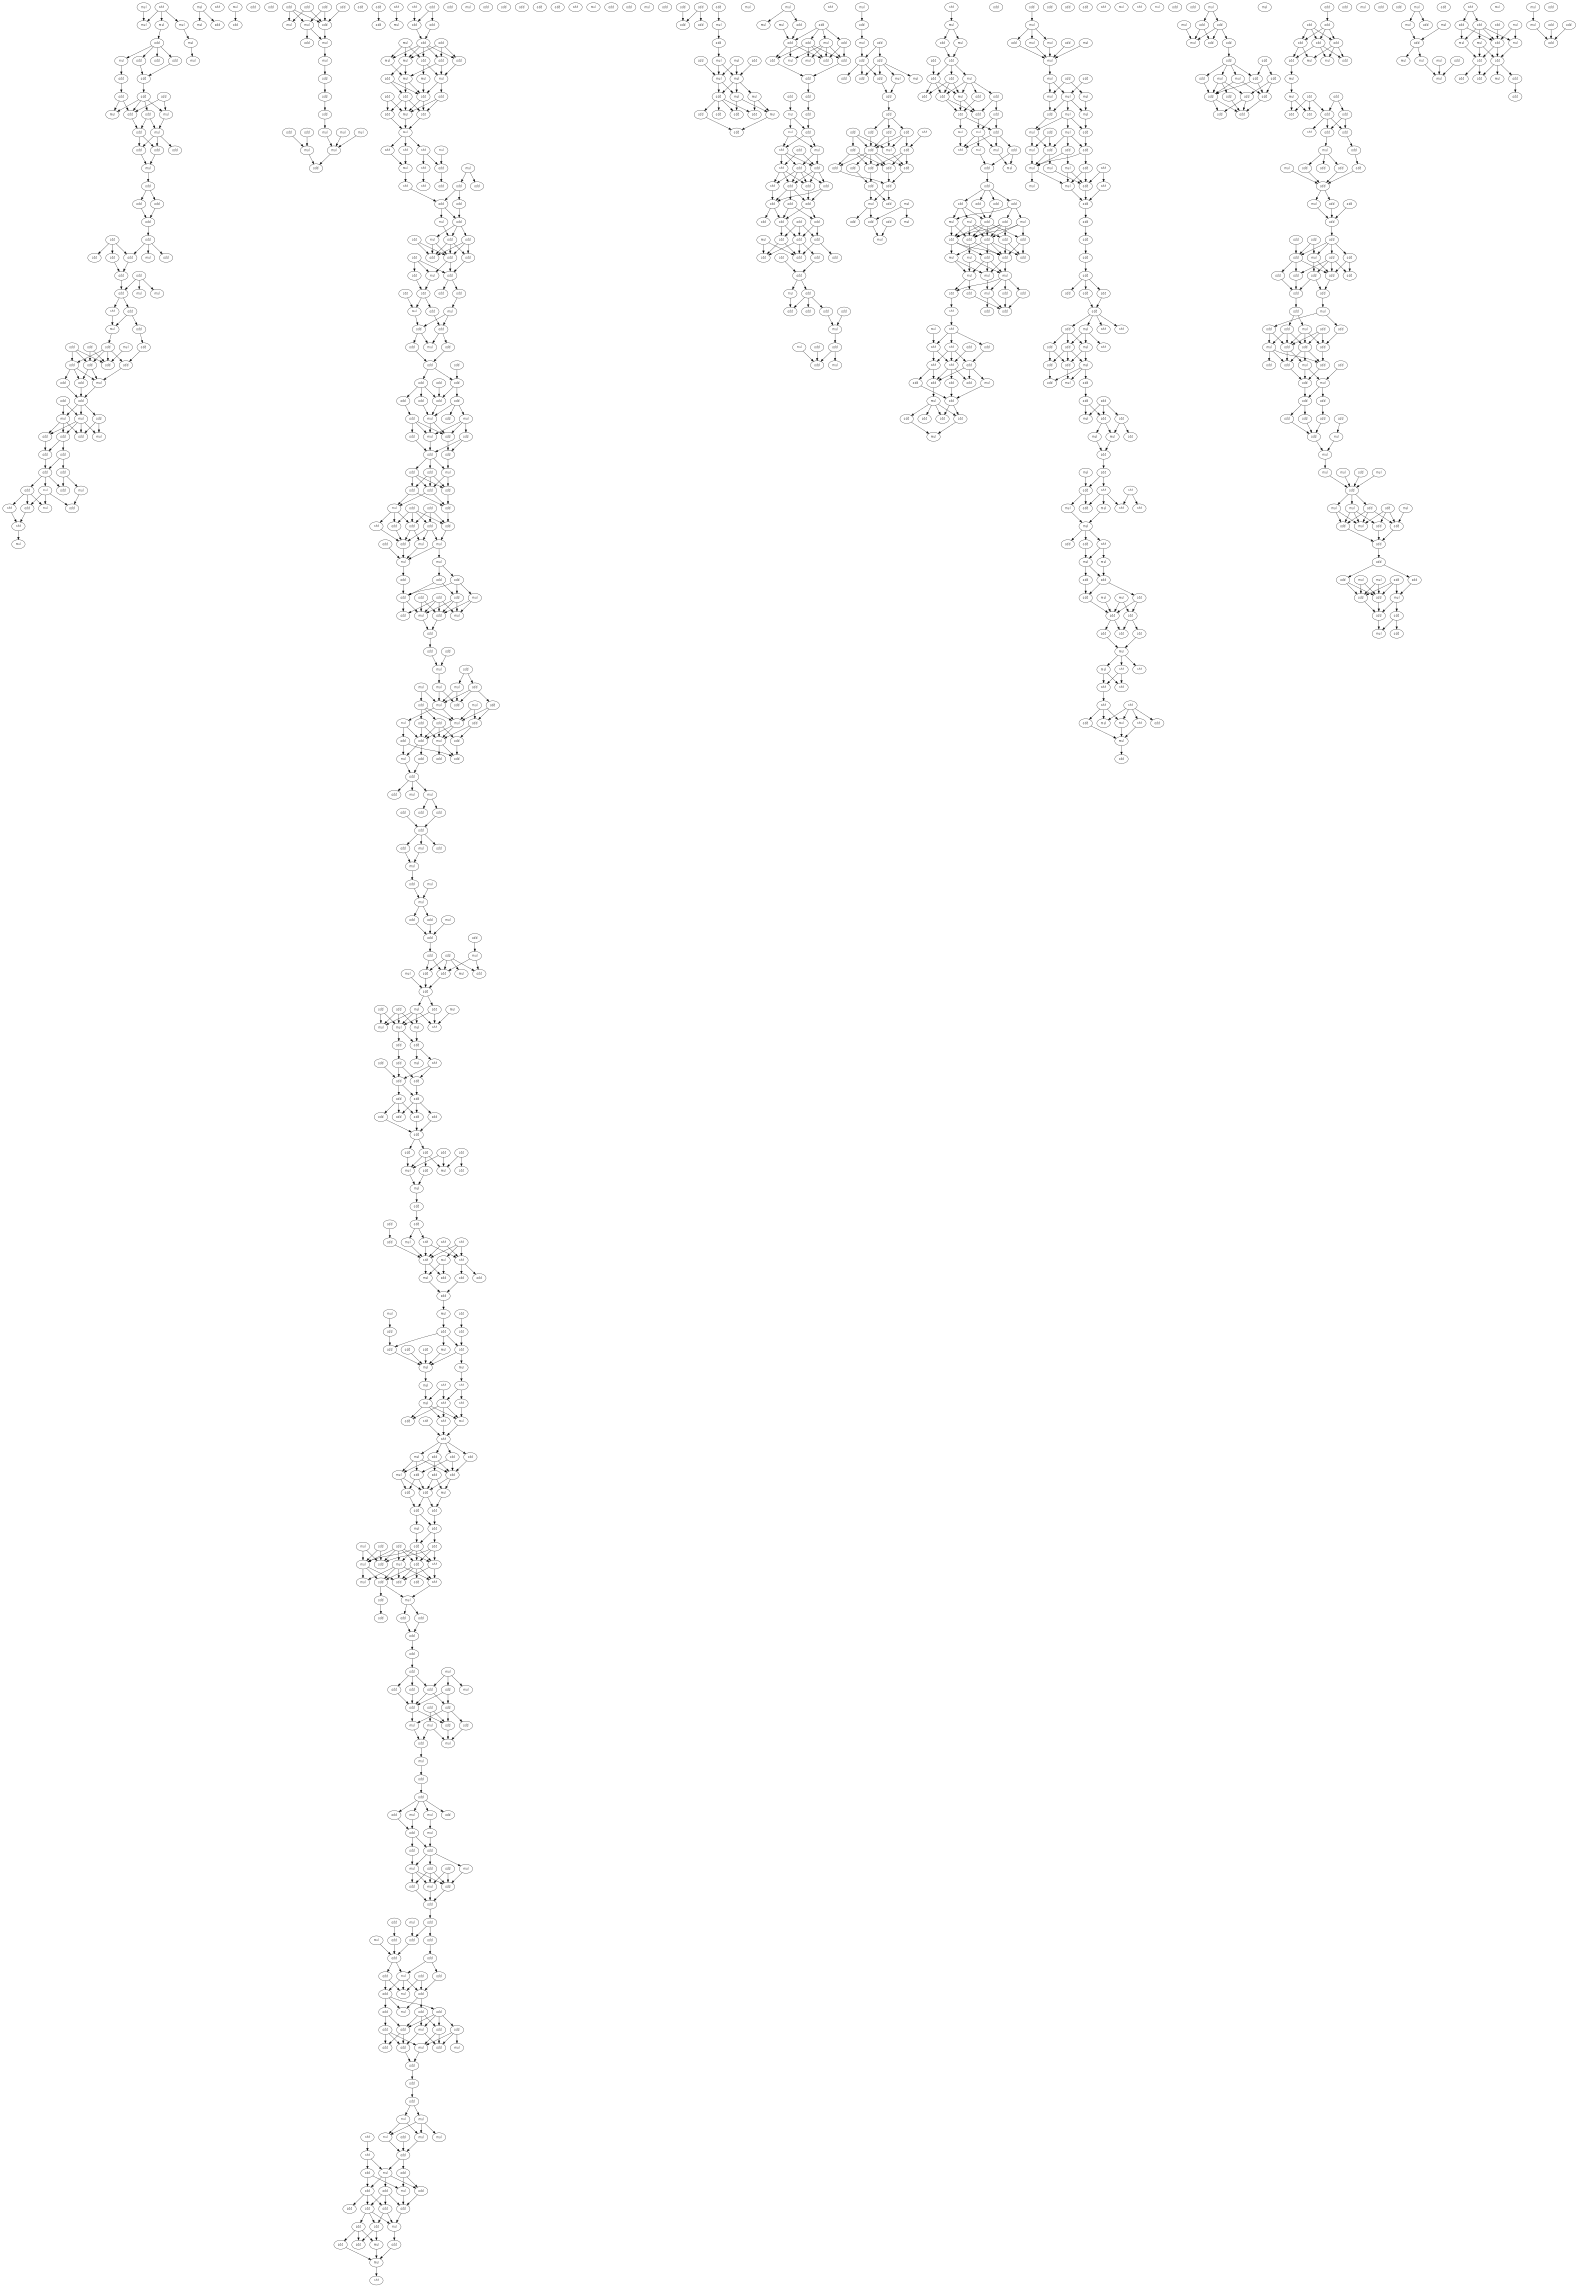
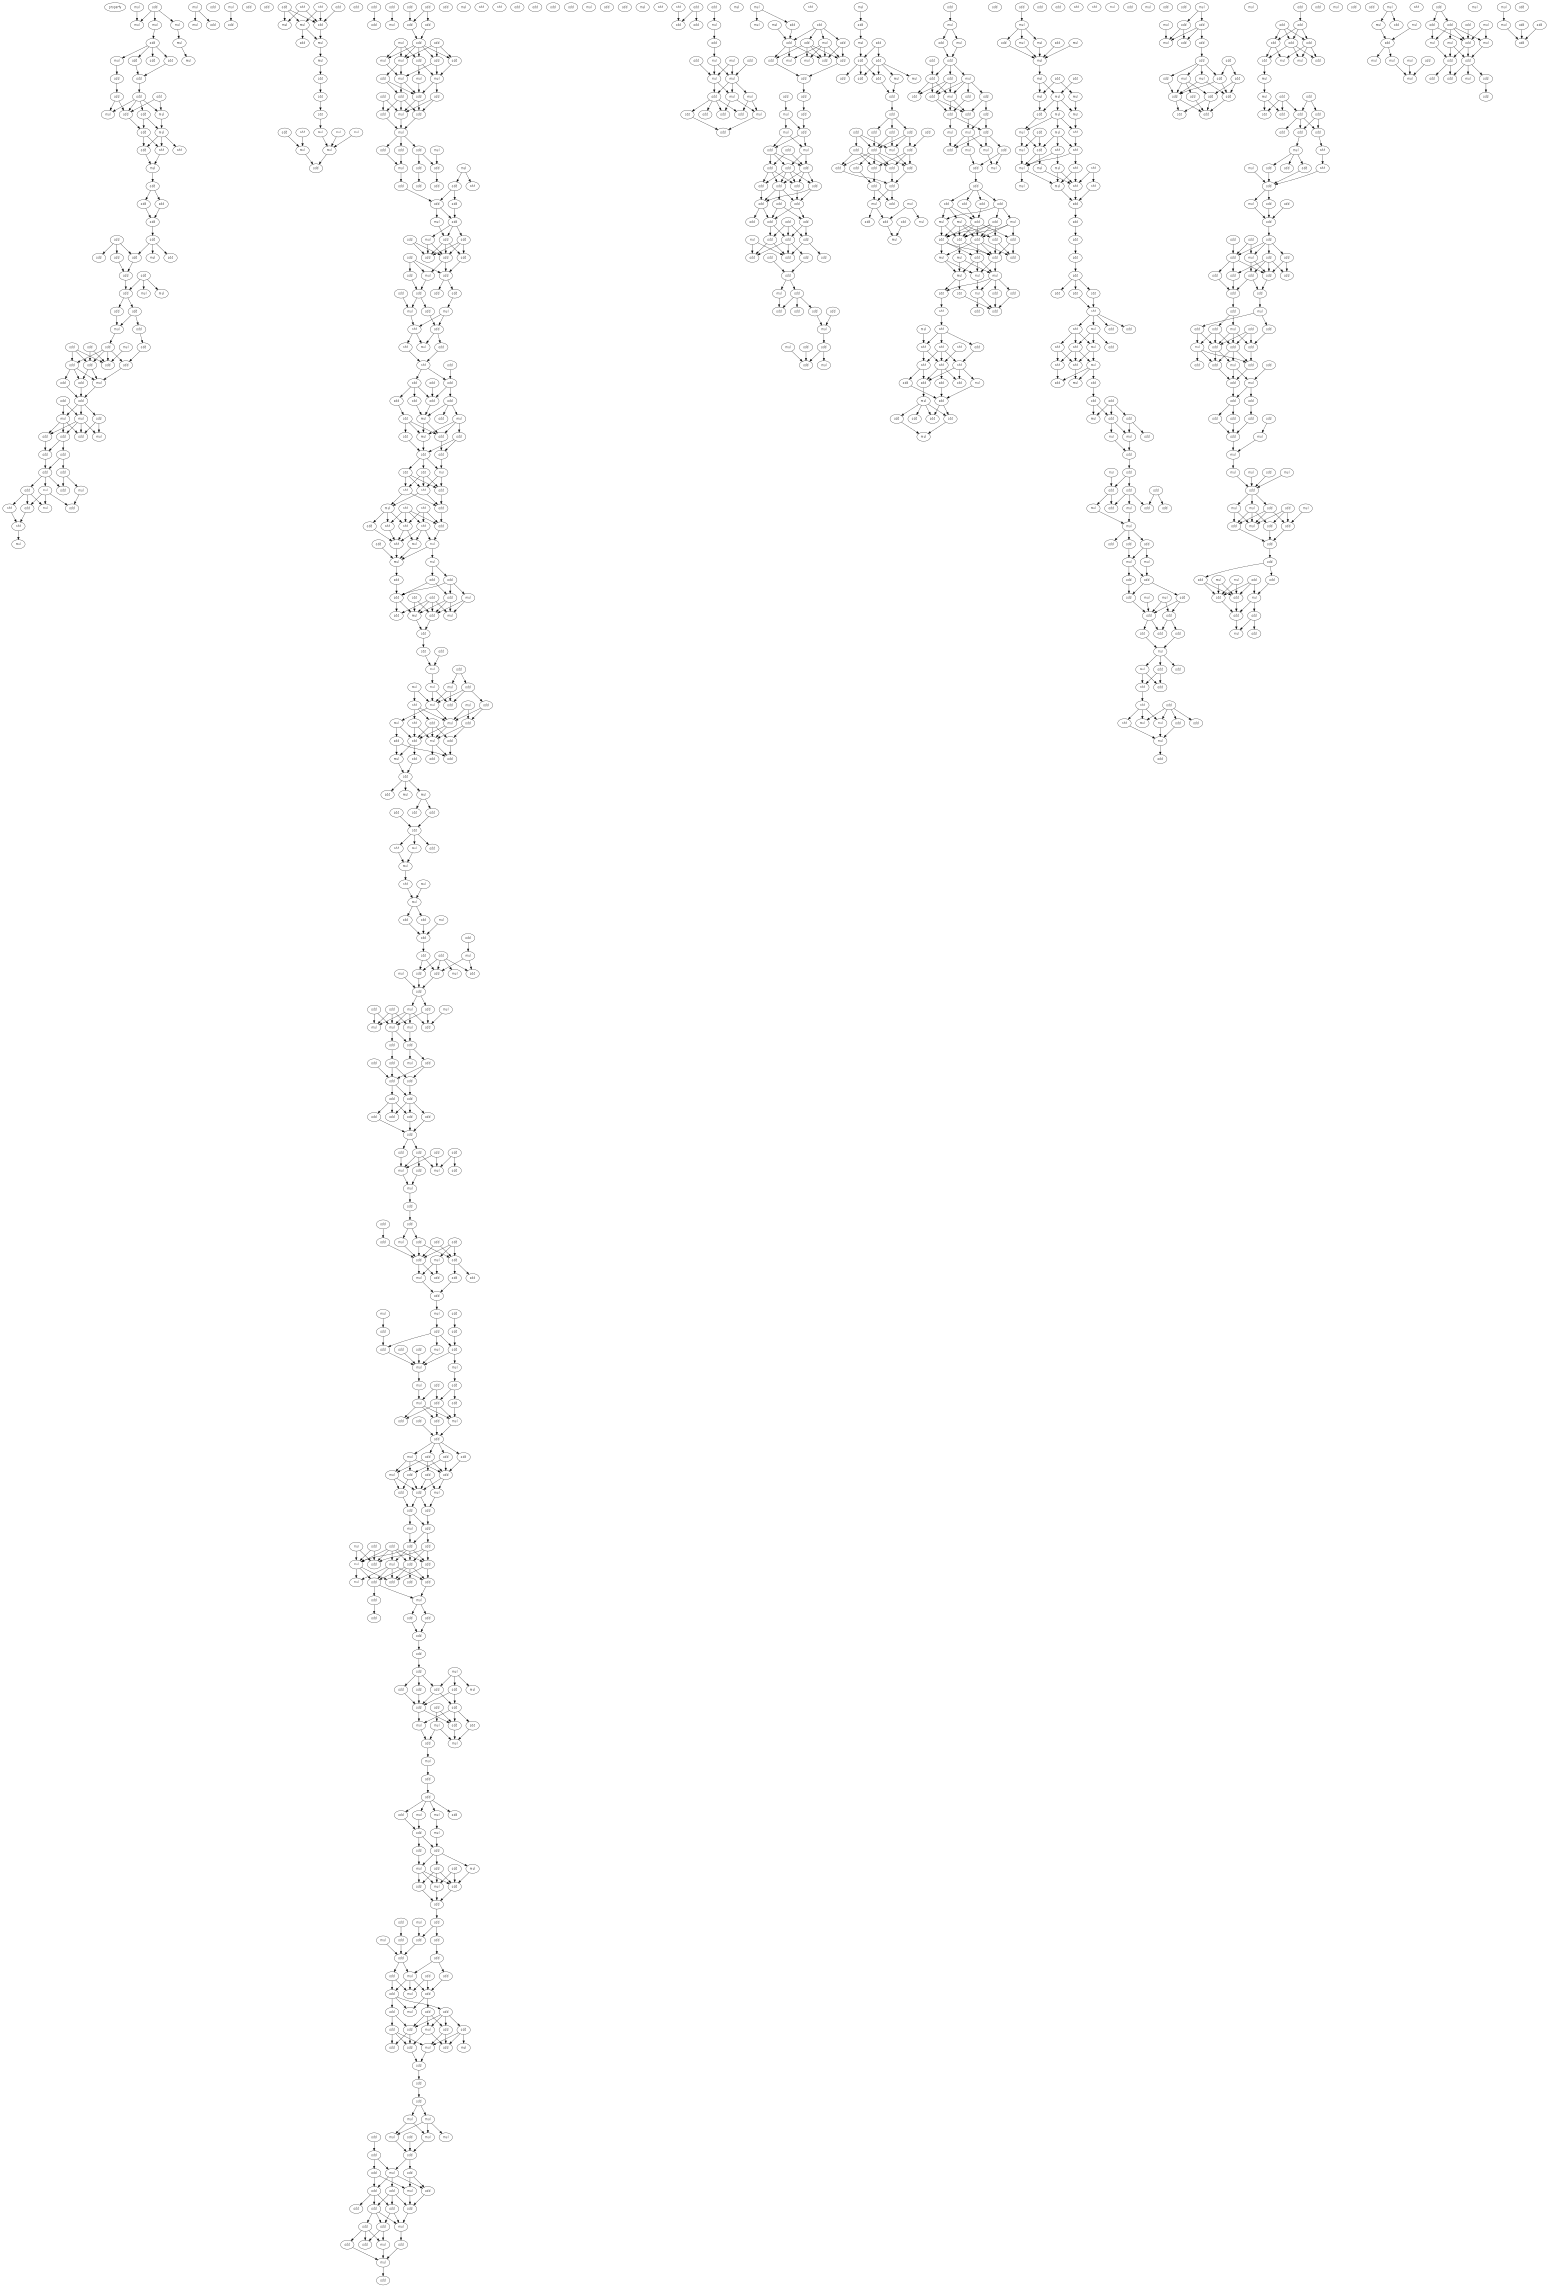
node "property": added
